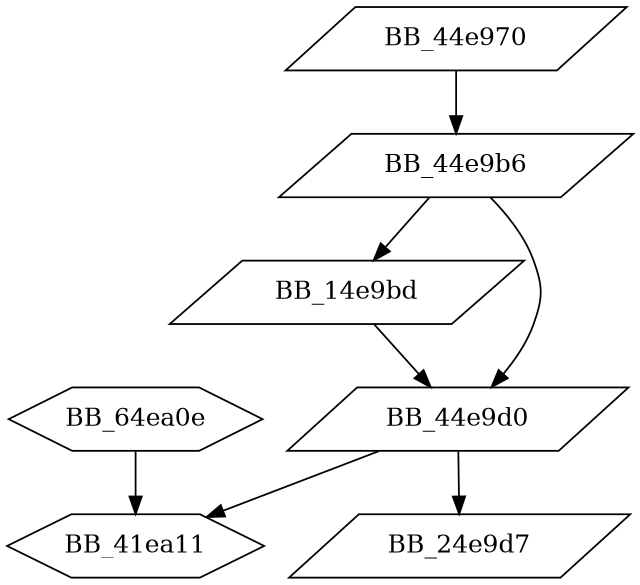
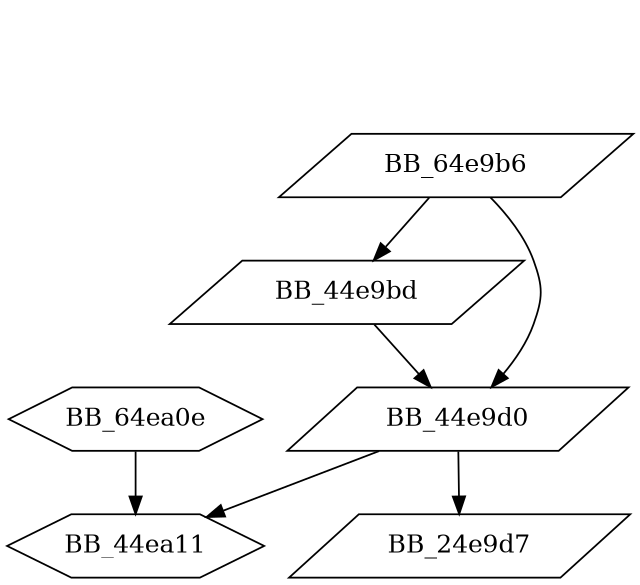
node "BB_44e970": removed
node "BB_44e9b6": label "BB_44e9b6" -> "BB_64e9b6"
node "BB_14e9bd": label "BB_14e9bd" -> "BB_44e9bd"
node "BB_41ea11": label "BB_41ea11" -> "BB_44ea11"
